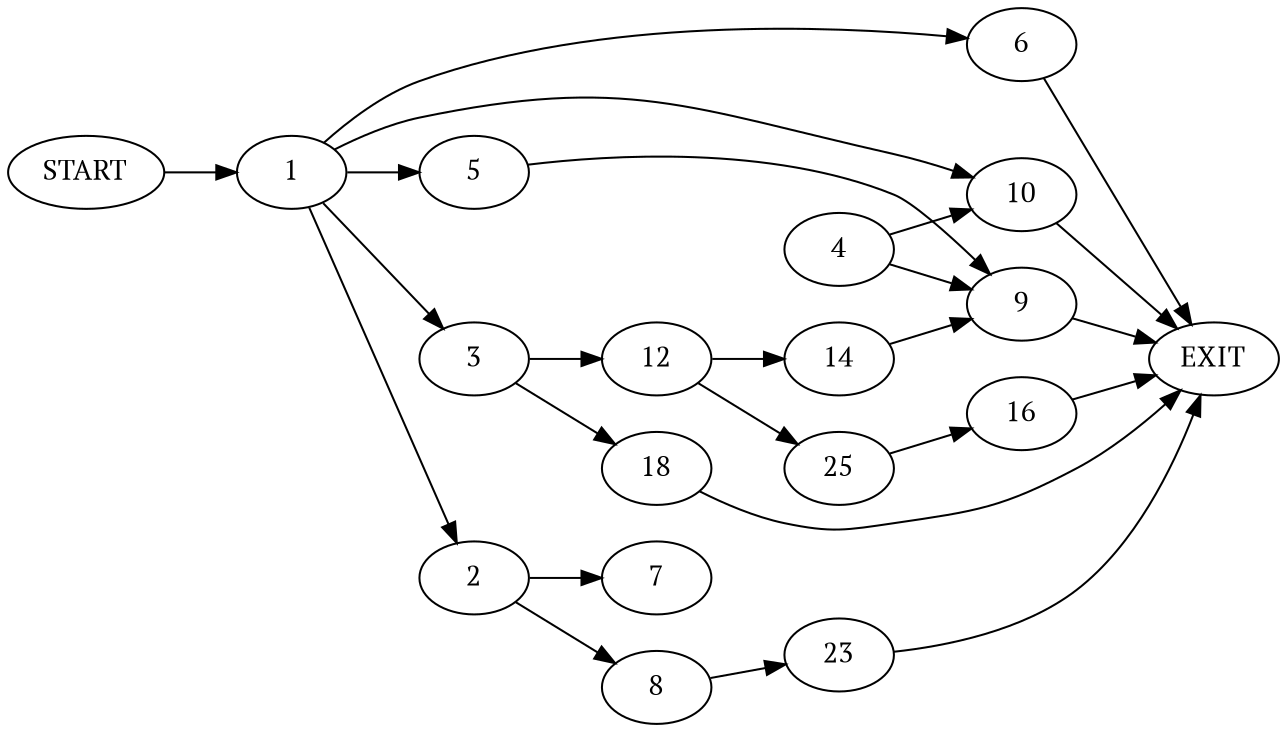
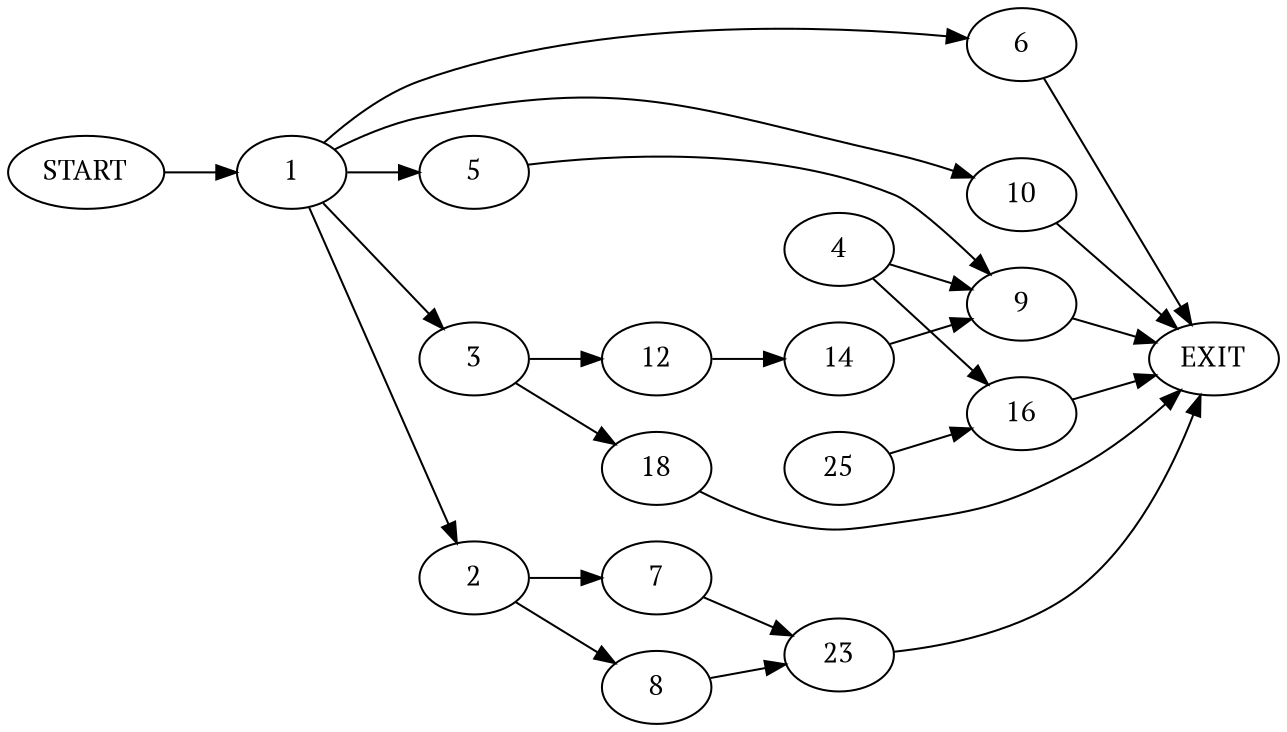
edge "4" -> "10": now "4" -> "16"
edge "12" -> "25": removed
edge "7" -> "23": added
